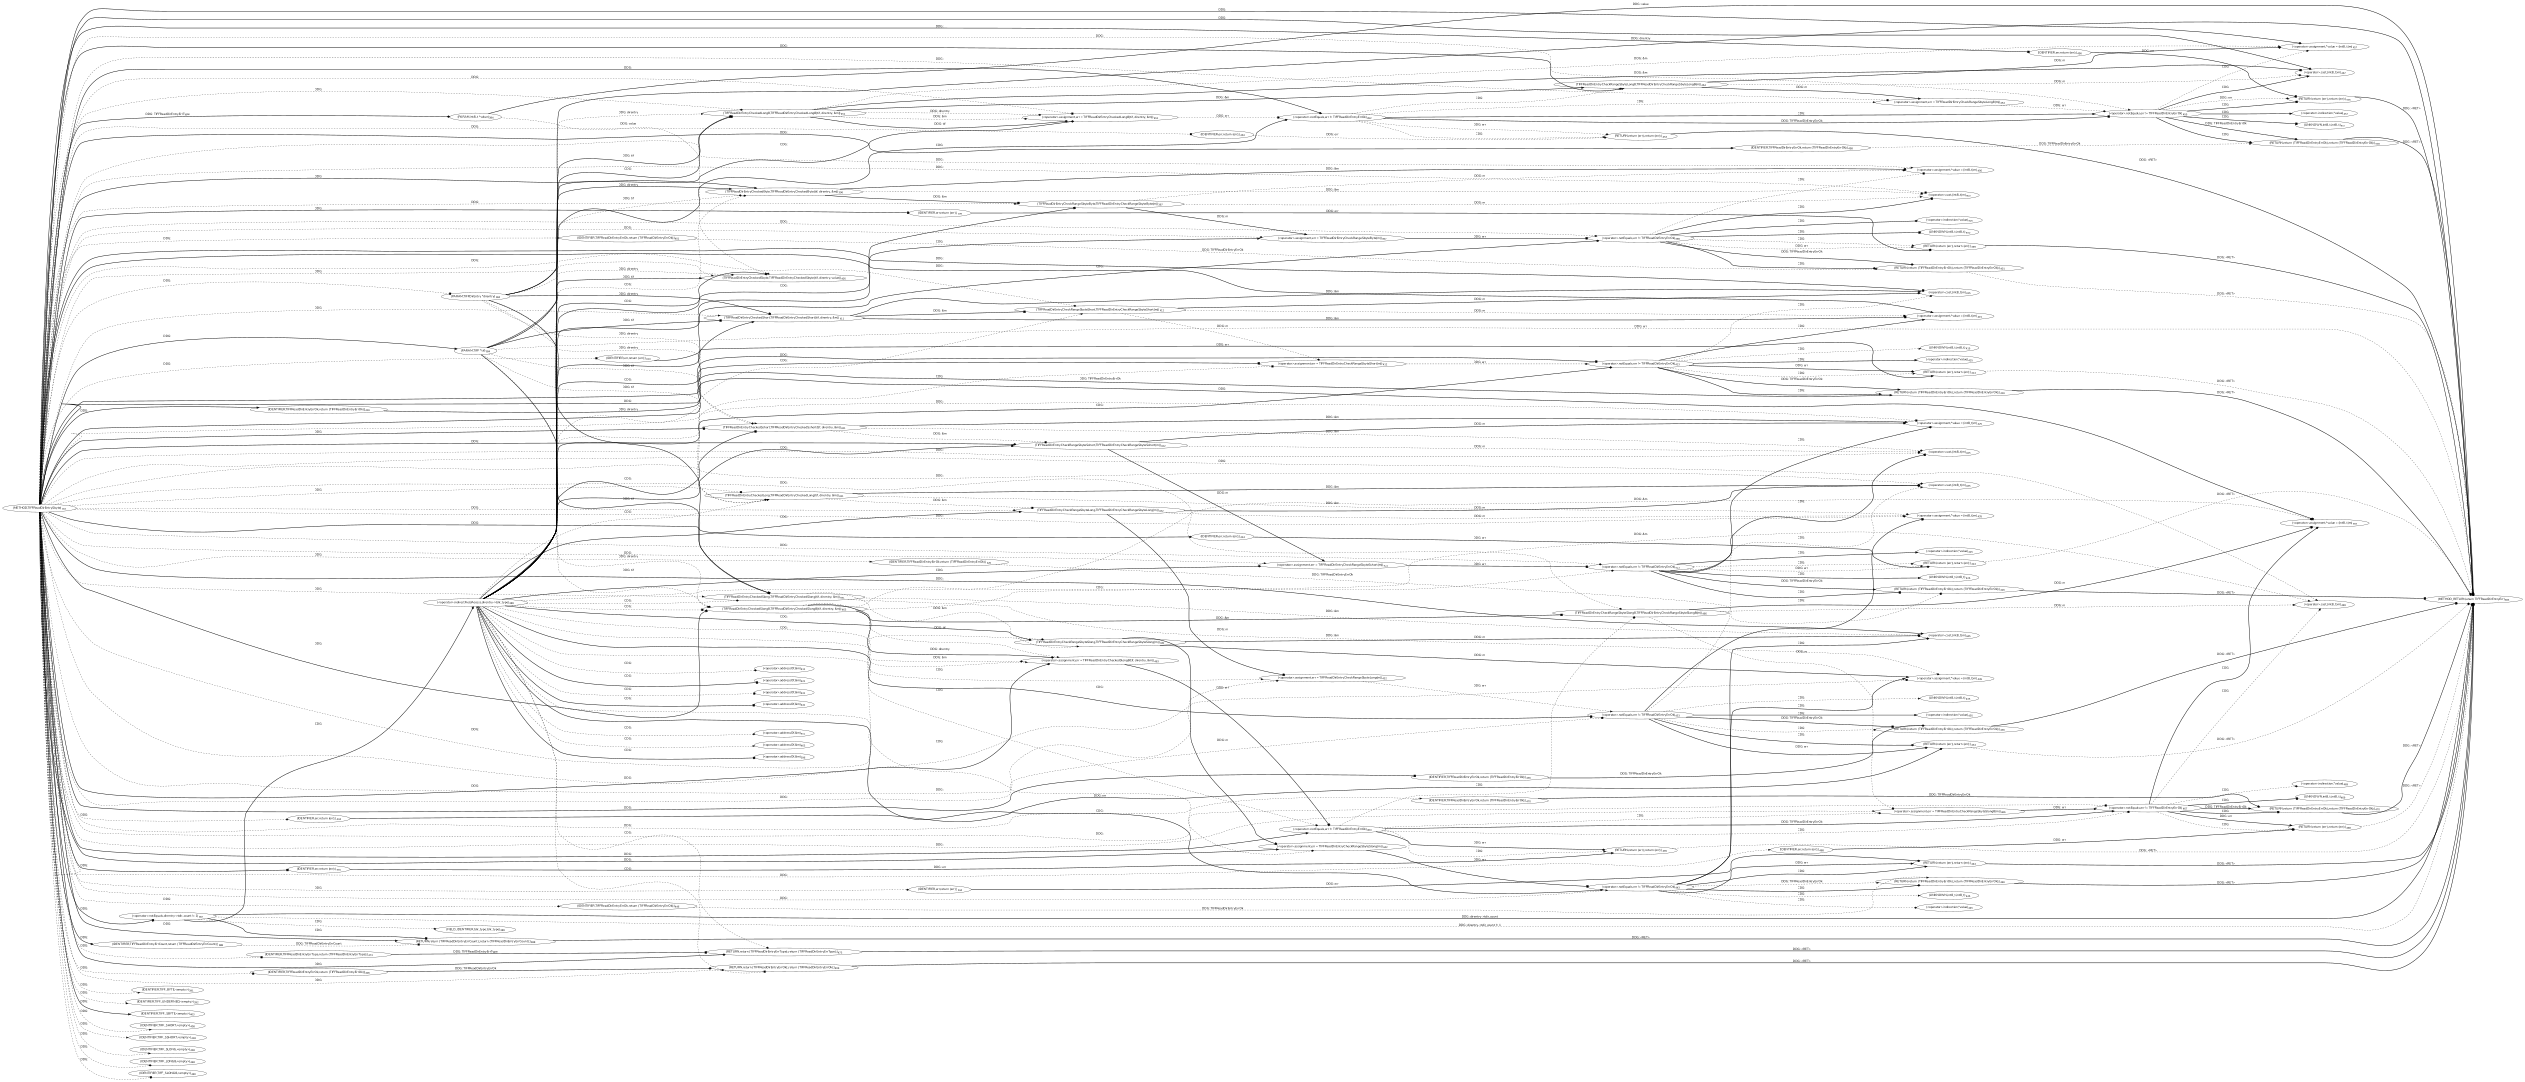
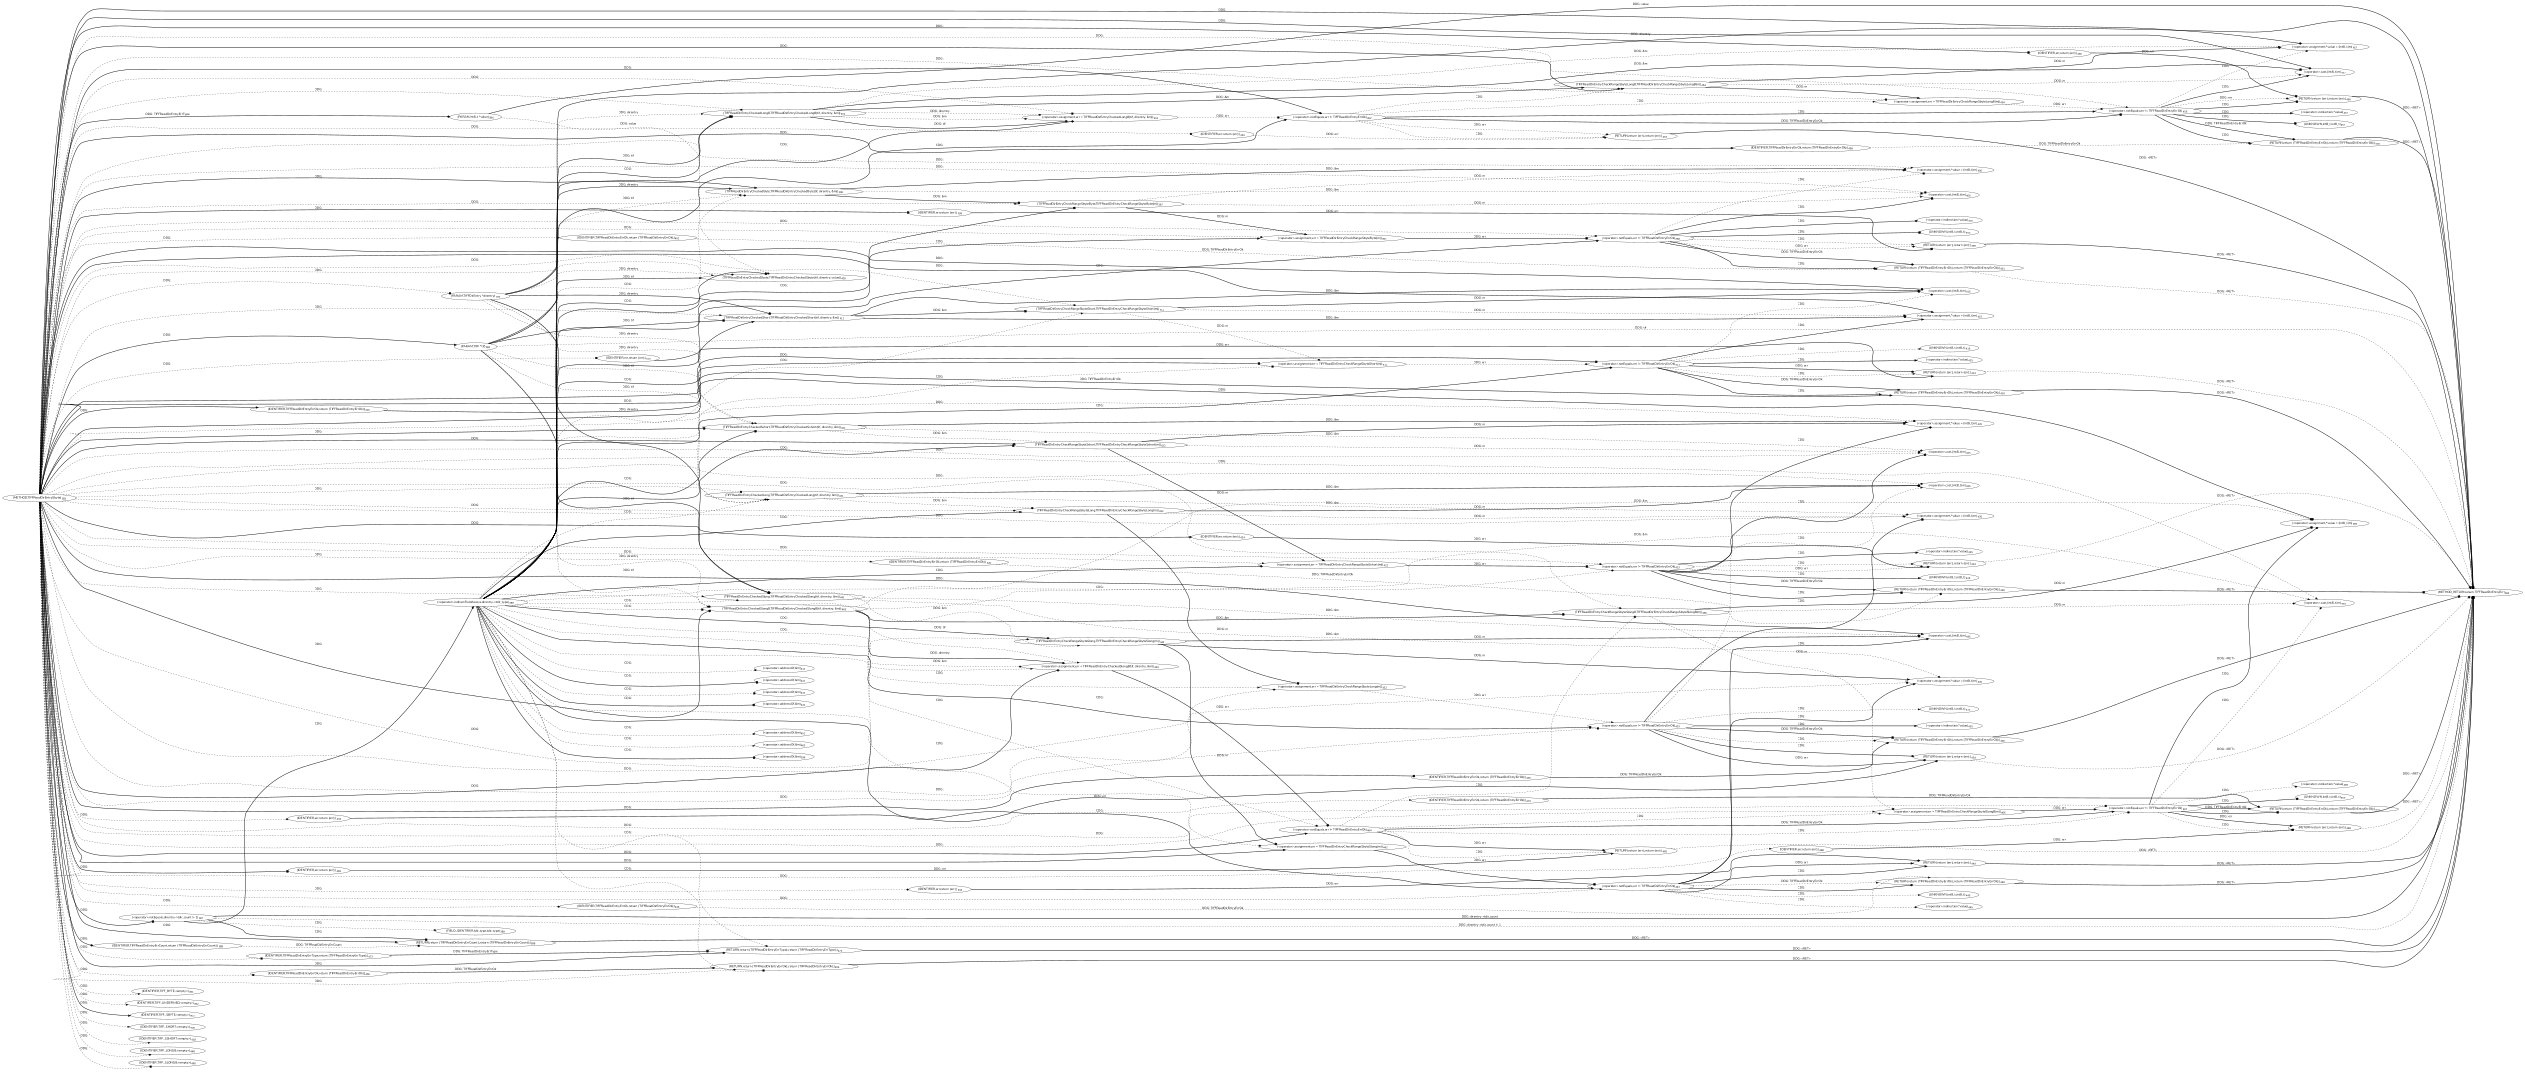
edge "(PARAM,TIFF *tif)" -> "(METHOD_RETURN,enum TIFFReadDirEntryErr)": label "DDG: err" -> "DDG: tif"
node "(IDENTIFIER,TIFF_SLONG,<empty>)": removed
